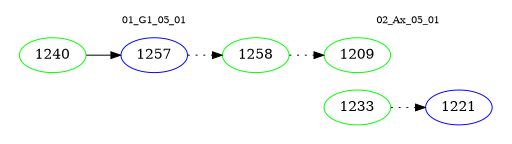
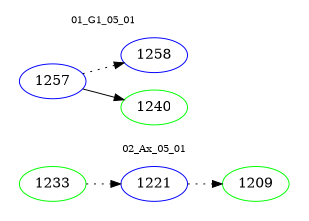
edge "1240" -> "1257": reversed
node "1258": color green -> blue
edge "1258" -> "1209": now "1221" -> "1209"
